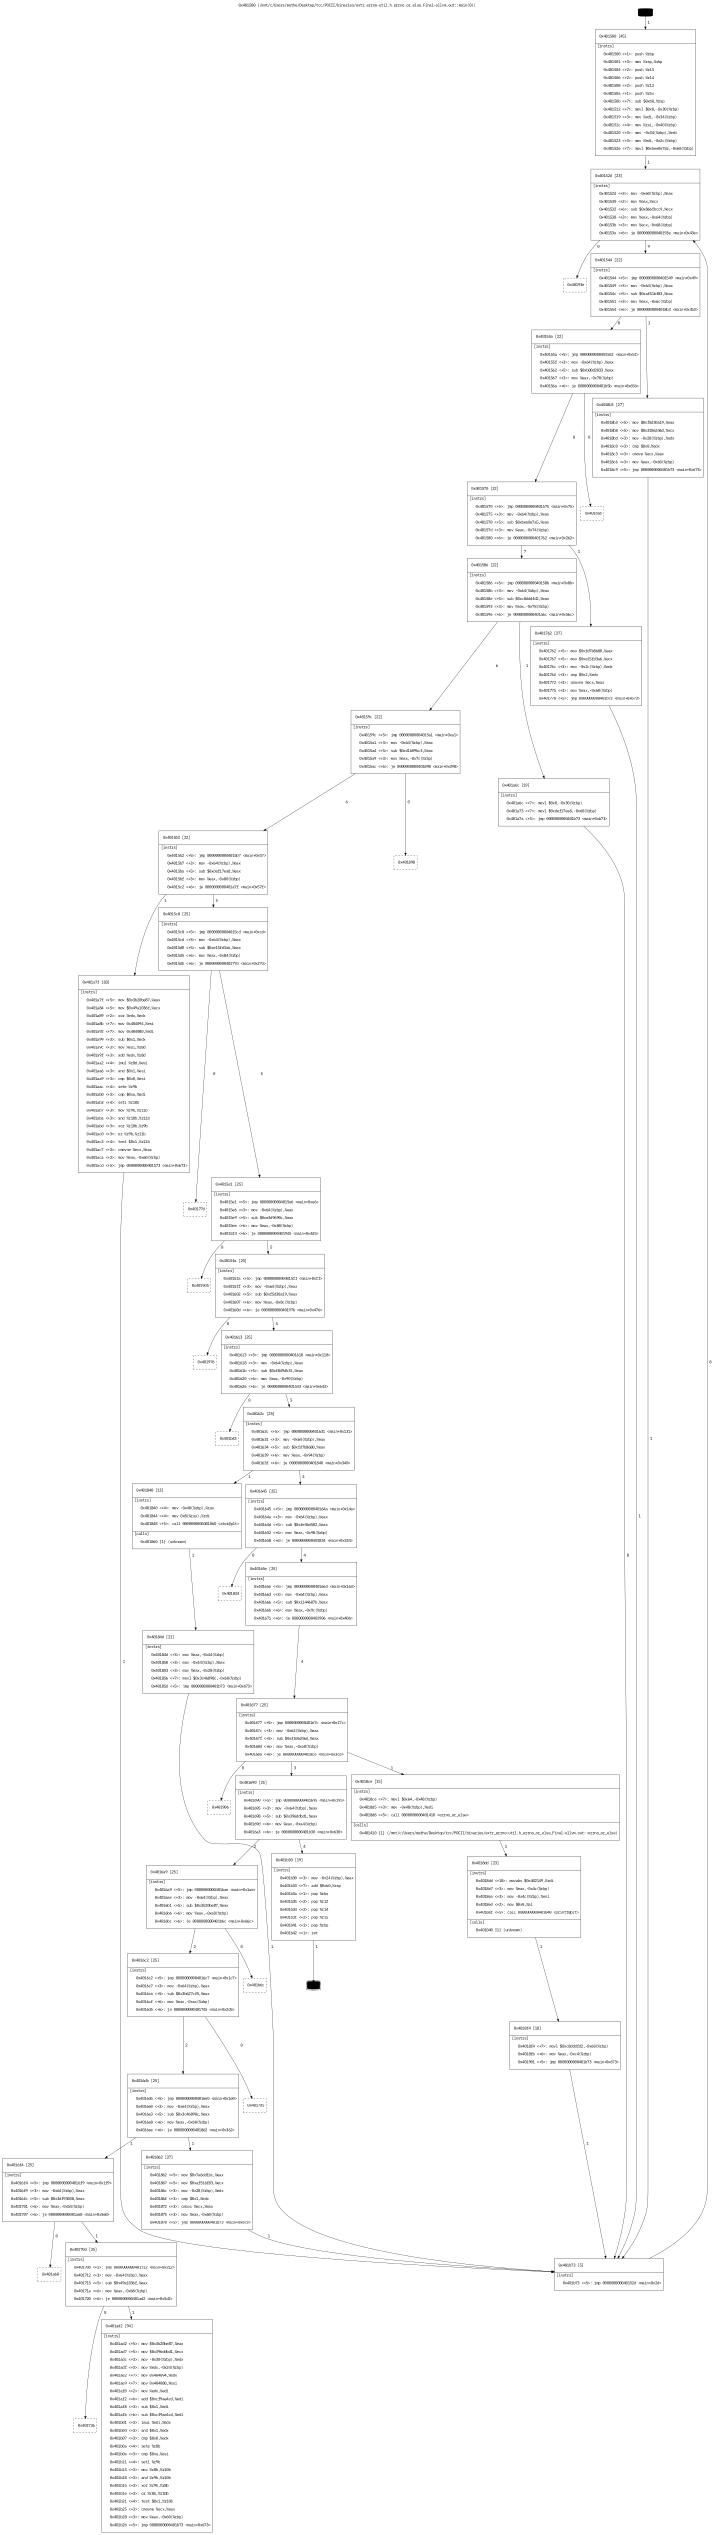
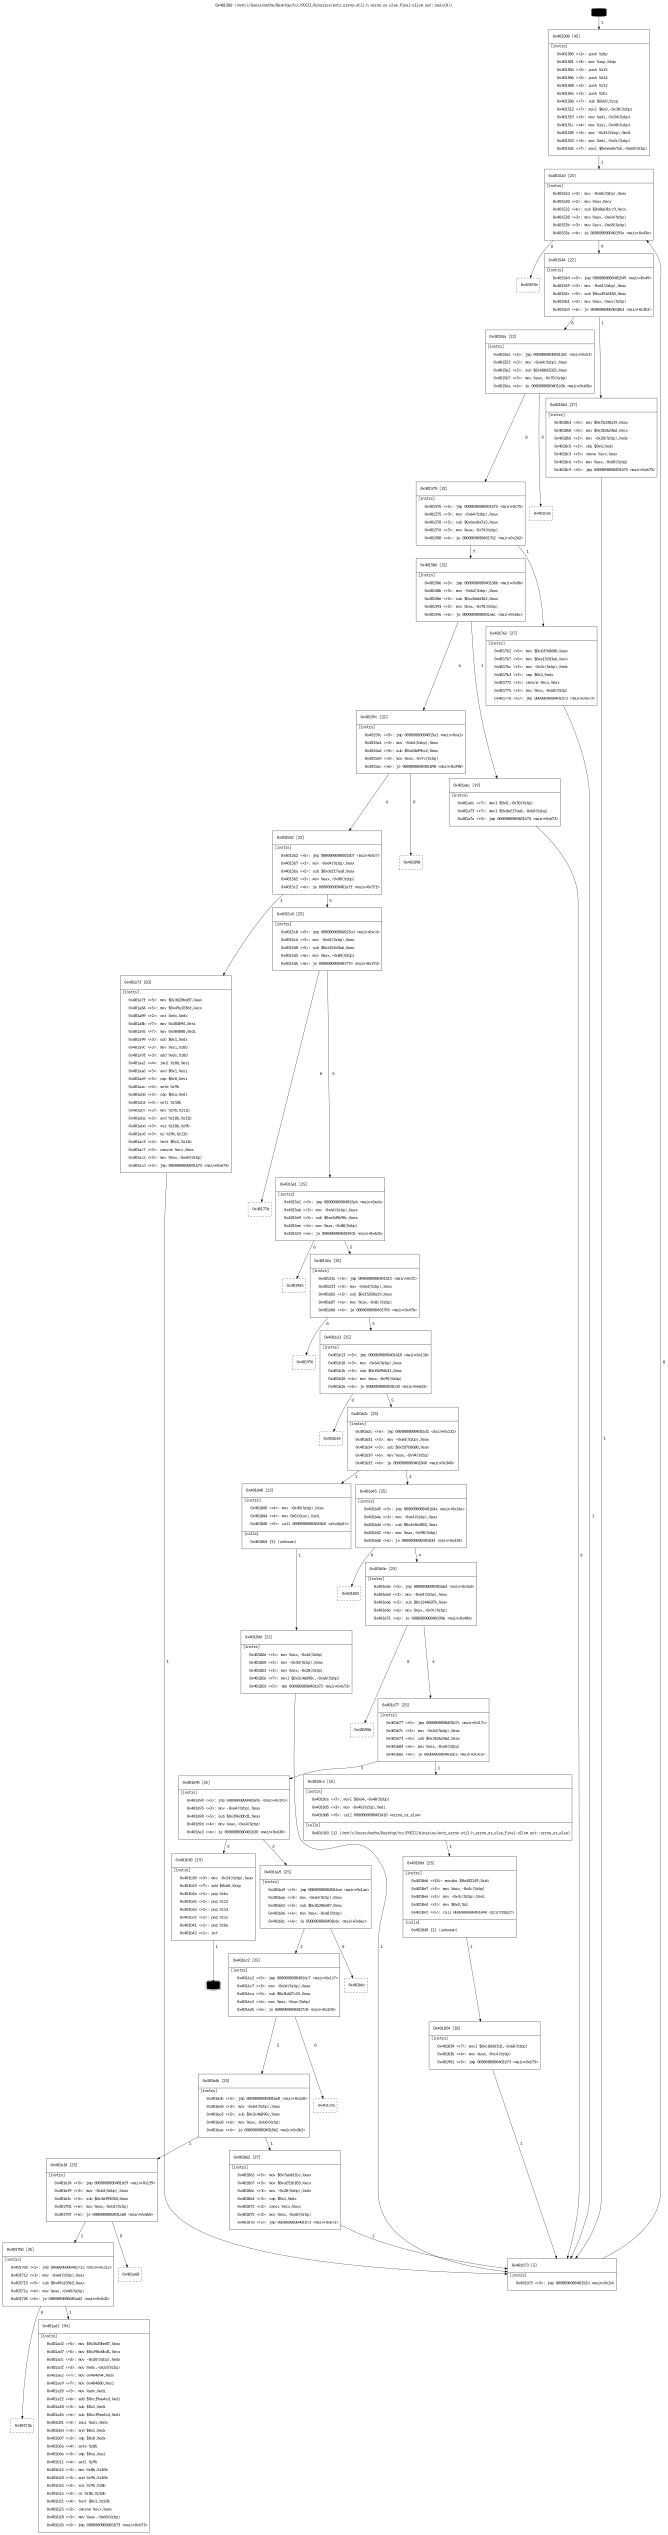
edge "0x401677 [25]" -> "0x401906": now "0x40165e [25]" -> "0x401906"
